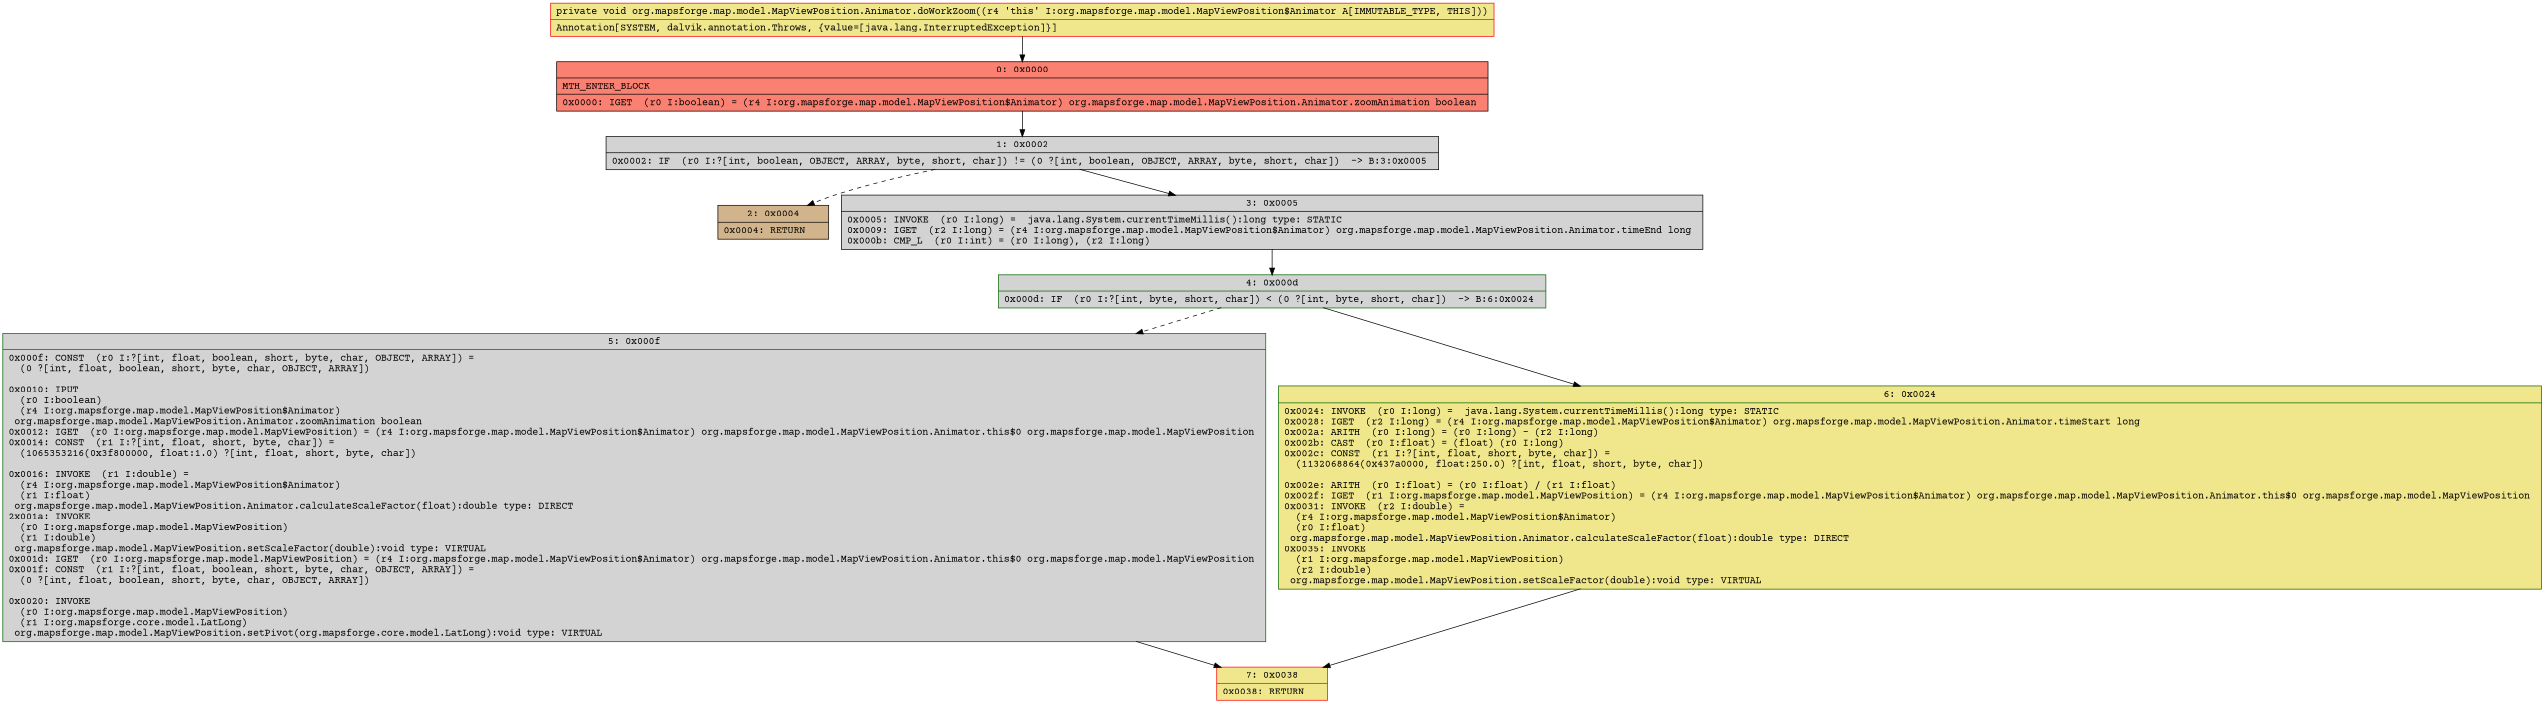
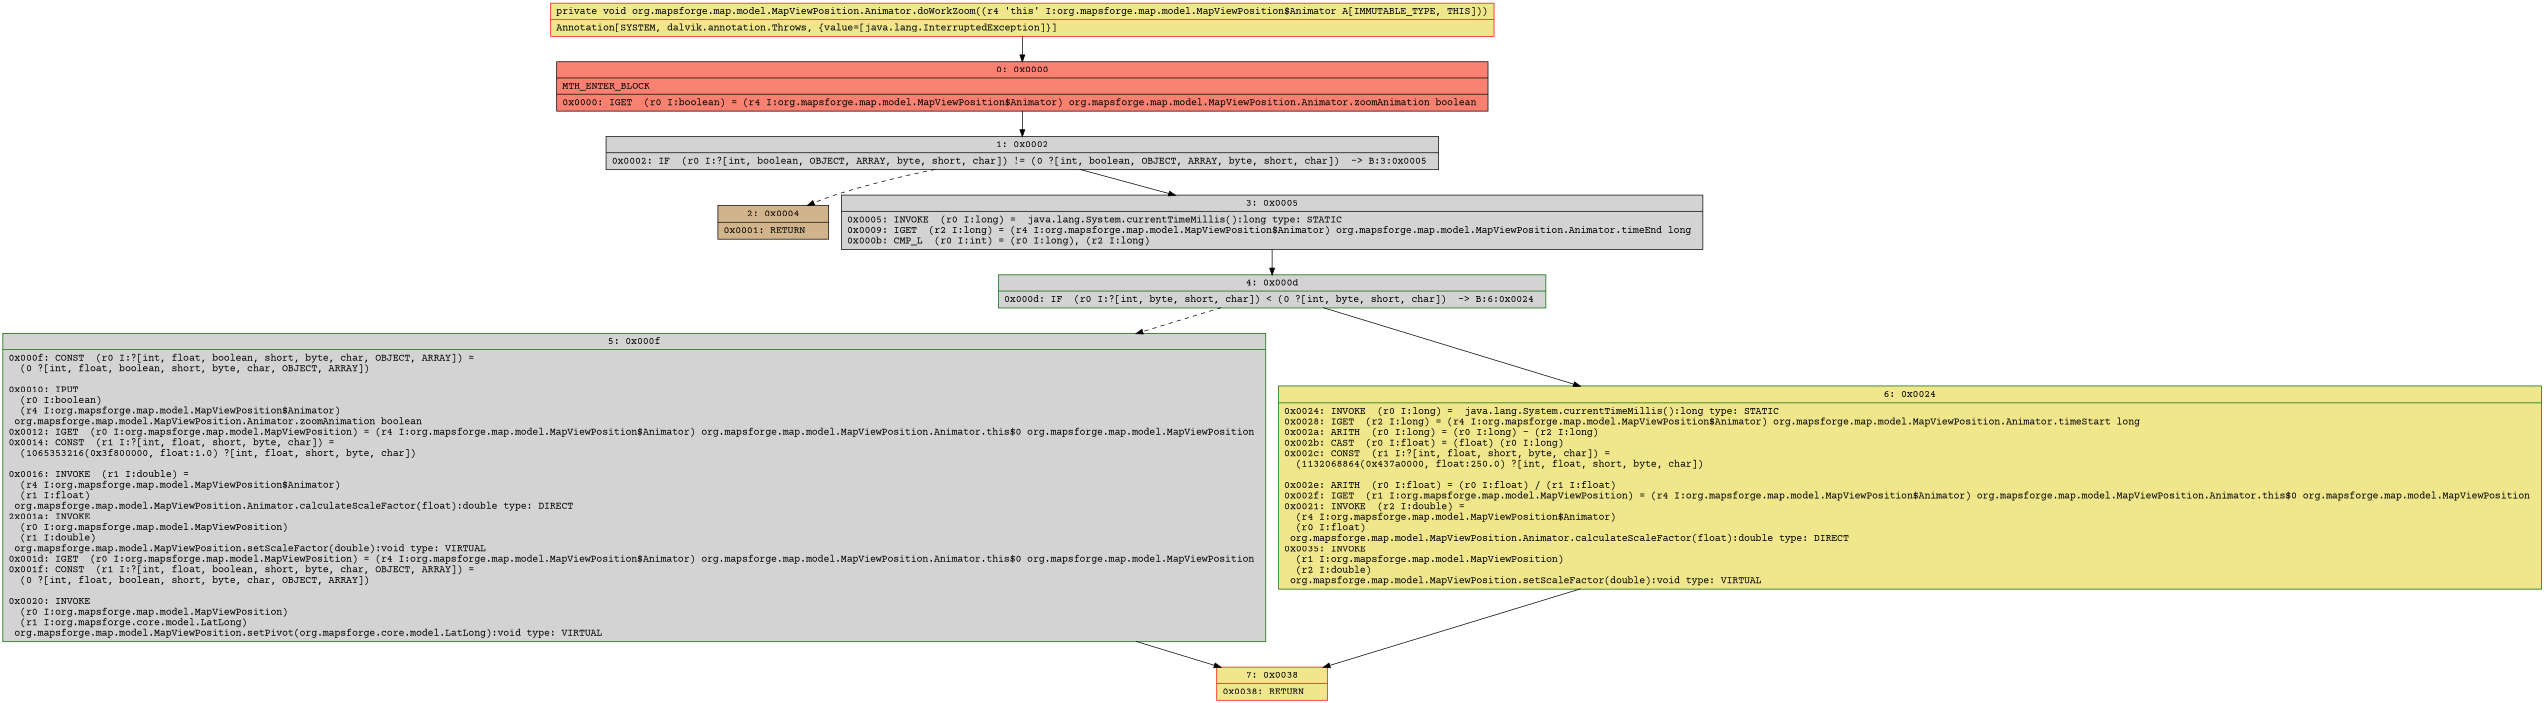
node "2: 0x0004": text "0x0004: RETURN" -> "0x0001: RETURN"
node "6: 0x0024": text "0x0031: INVOKE  (r2 I:double) =" -> "0x0021: INVOKE  (r2 I:double) ="
